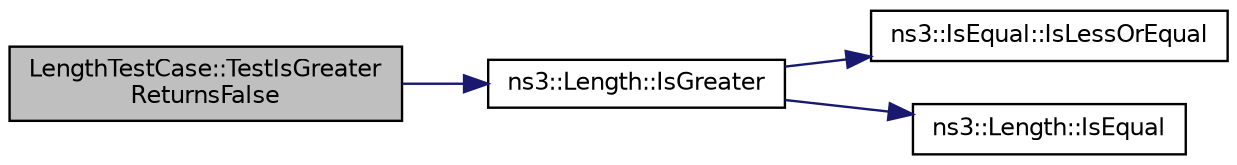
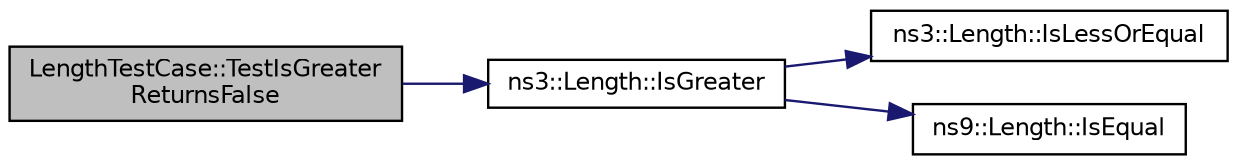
node "ns3::IsEqual::IsLessOrEqual": label "ns3::IsEqual::IsLessOrEqual" -> "ns3::Length::IsLessOrEqual"
node "ns3::Length::IsEqual": label "ns3::Length::IsEqual" -> "ns9::Length::IsEqual"
